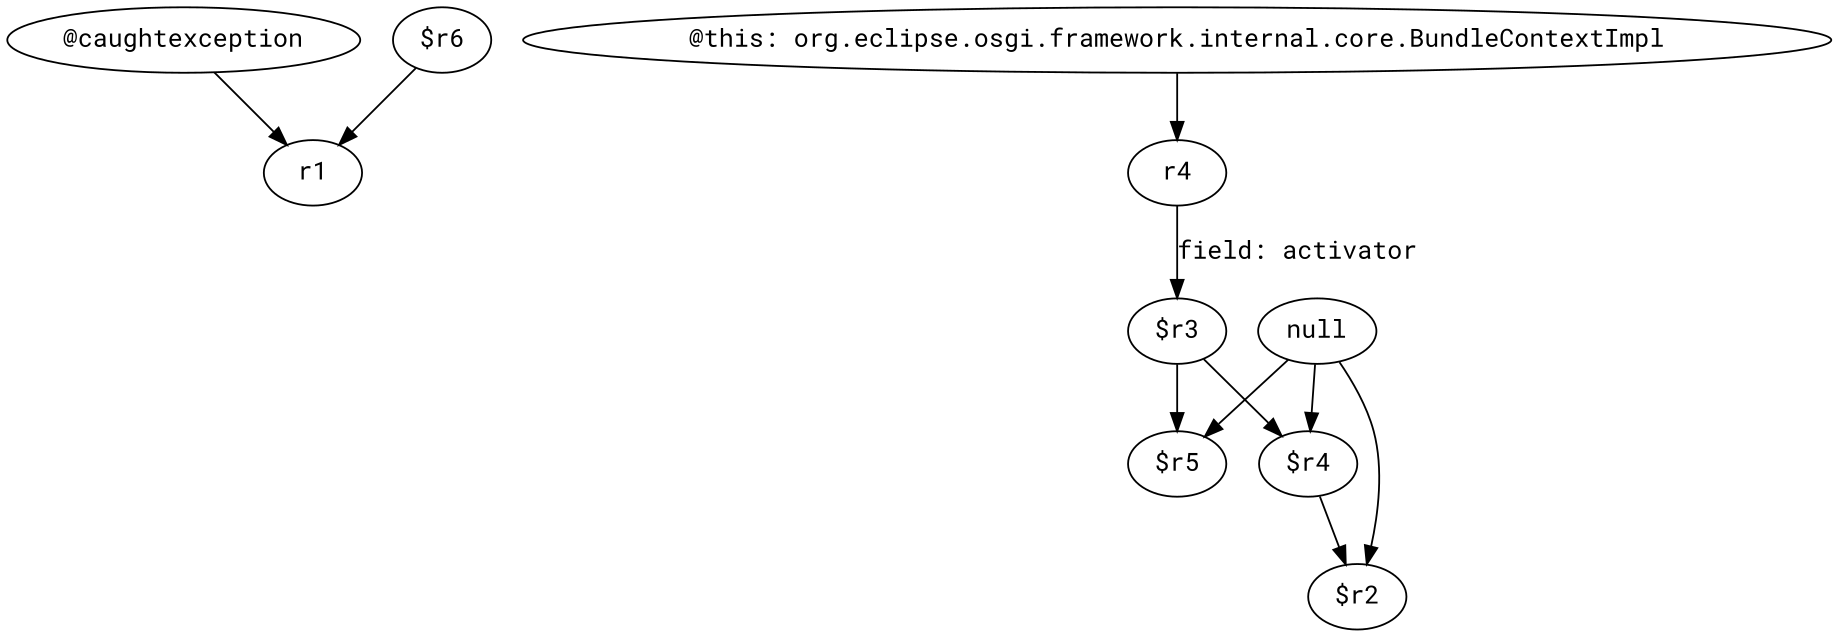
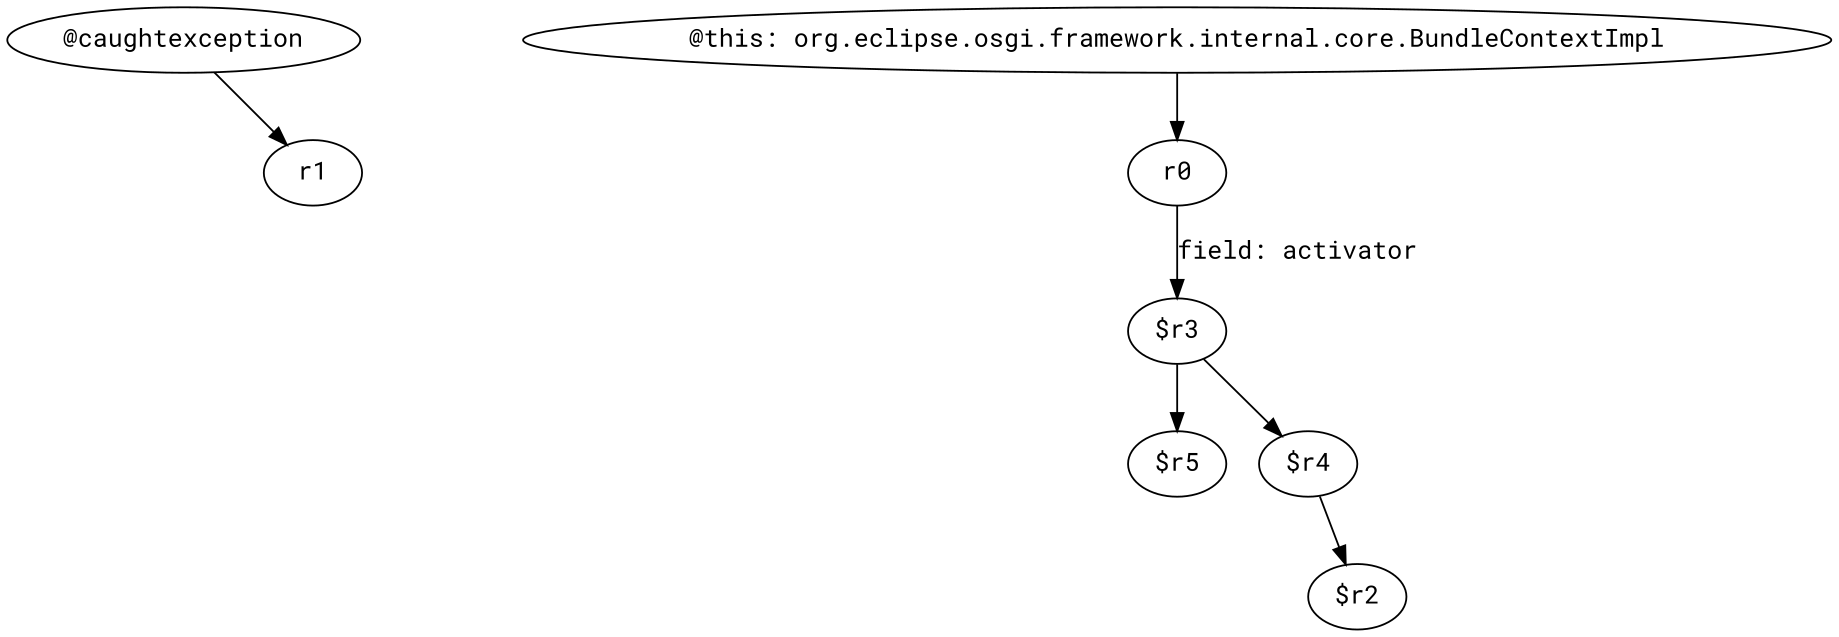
node "$r6": removed
node "r4": label "r4" -> "r0"
node "null": removed
